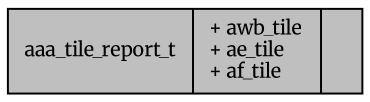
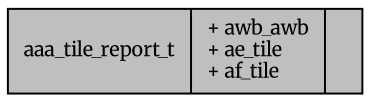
node "aaa_tile_report_t": text "+ awb_tile" -> "+ awb_awb"
